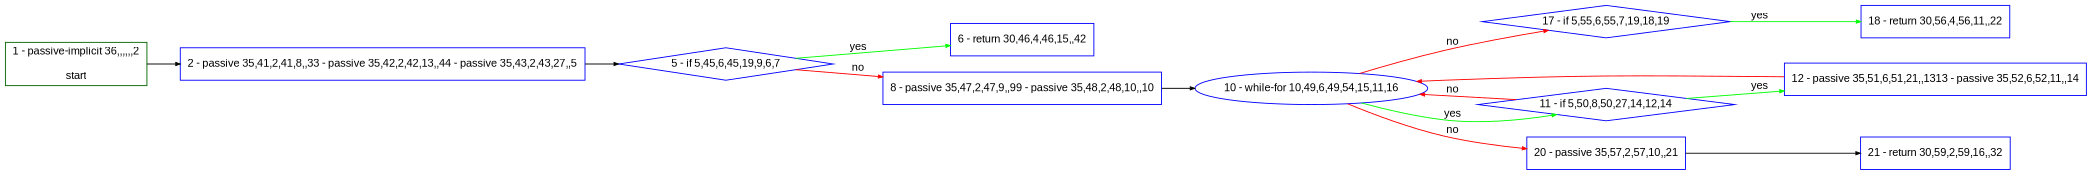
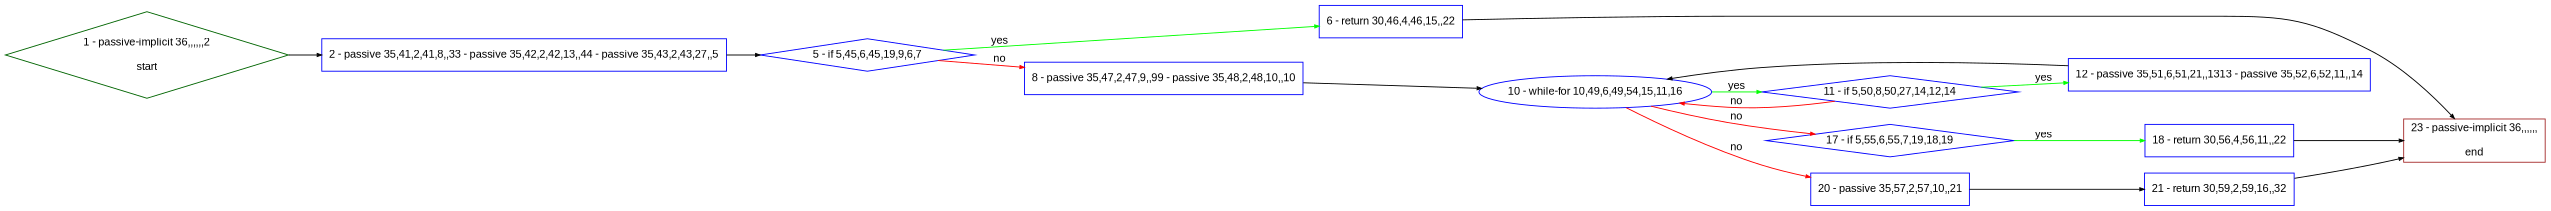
node "6 - return 30,46,4,46,15,,42": label "6 - return 30,46,4,46,15,,42" -> "6 - return 30,46,4,46,15,,22"
node "1 - passive-implicit 36,,,,,,2 start": shape box -> diamond
edge "12 - passive 35,51,6,51,21,,1313 - passive 35,52,6,52,11,,14" -> "10 - while-for 10,49,6,49,54,15,11,16": color #ff0000 -> #000000
node "23 - passive-implicit 36,,,,,, end": added
